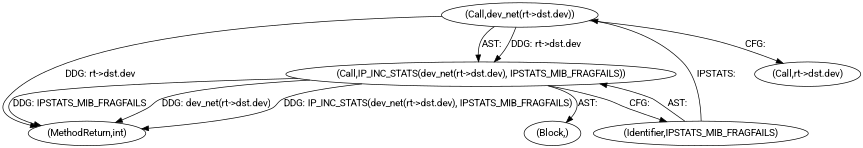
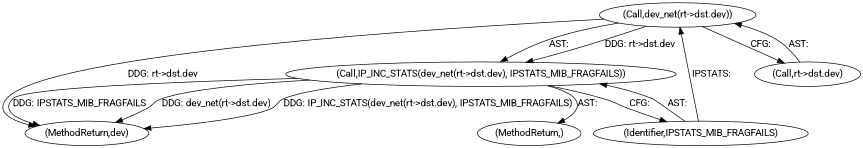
edge "(Call,rt->dst.dev)" -> "(Call,dev_net(rt->dst.dev))": added, label "AST:"
node "(MethodReturn,int)": label "(MethodReturn,int)" -> "(MethodReturn,dev)"
node "(Block,)": label "(Block,)" -> "(MethodReturn,)"
